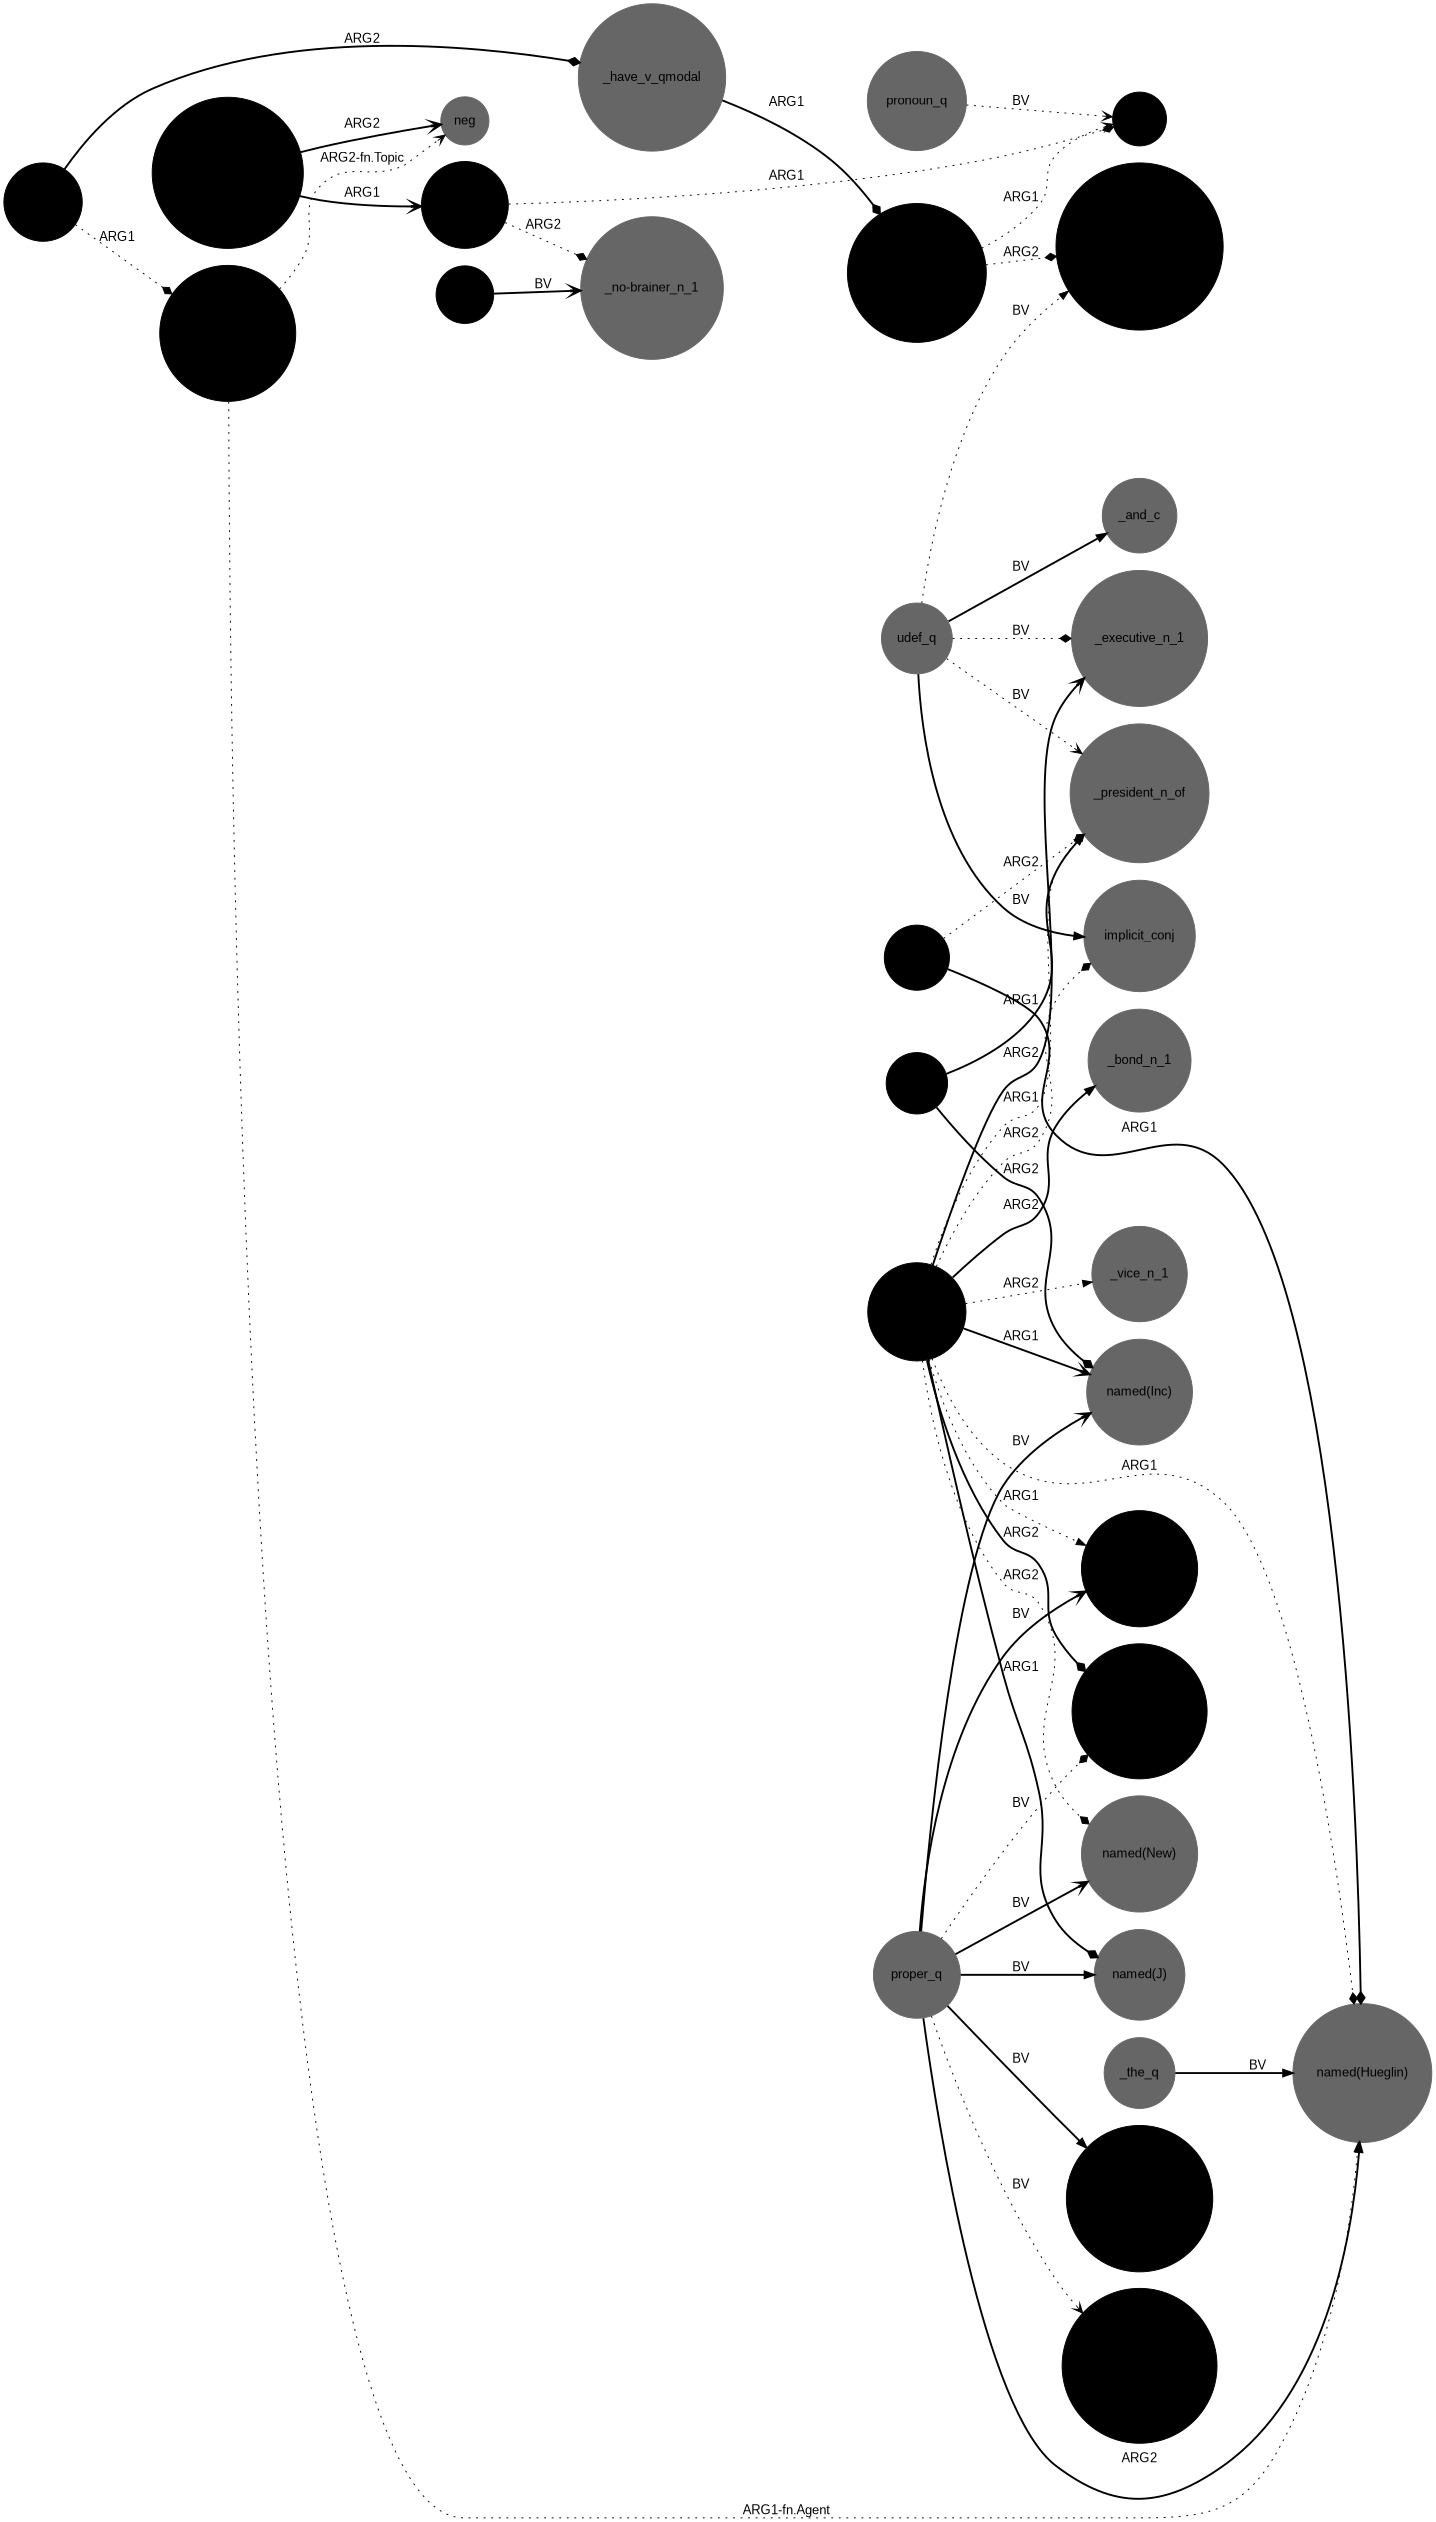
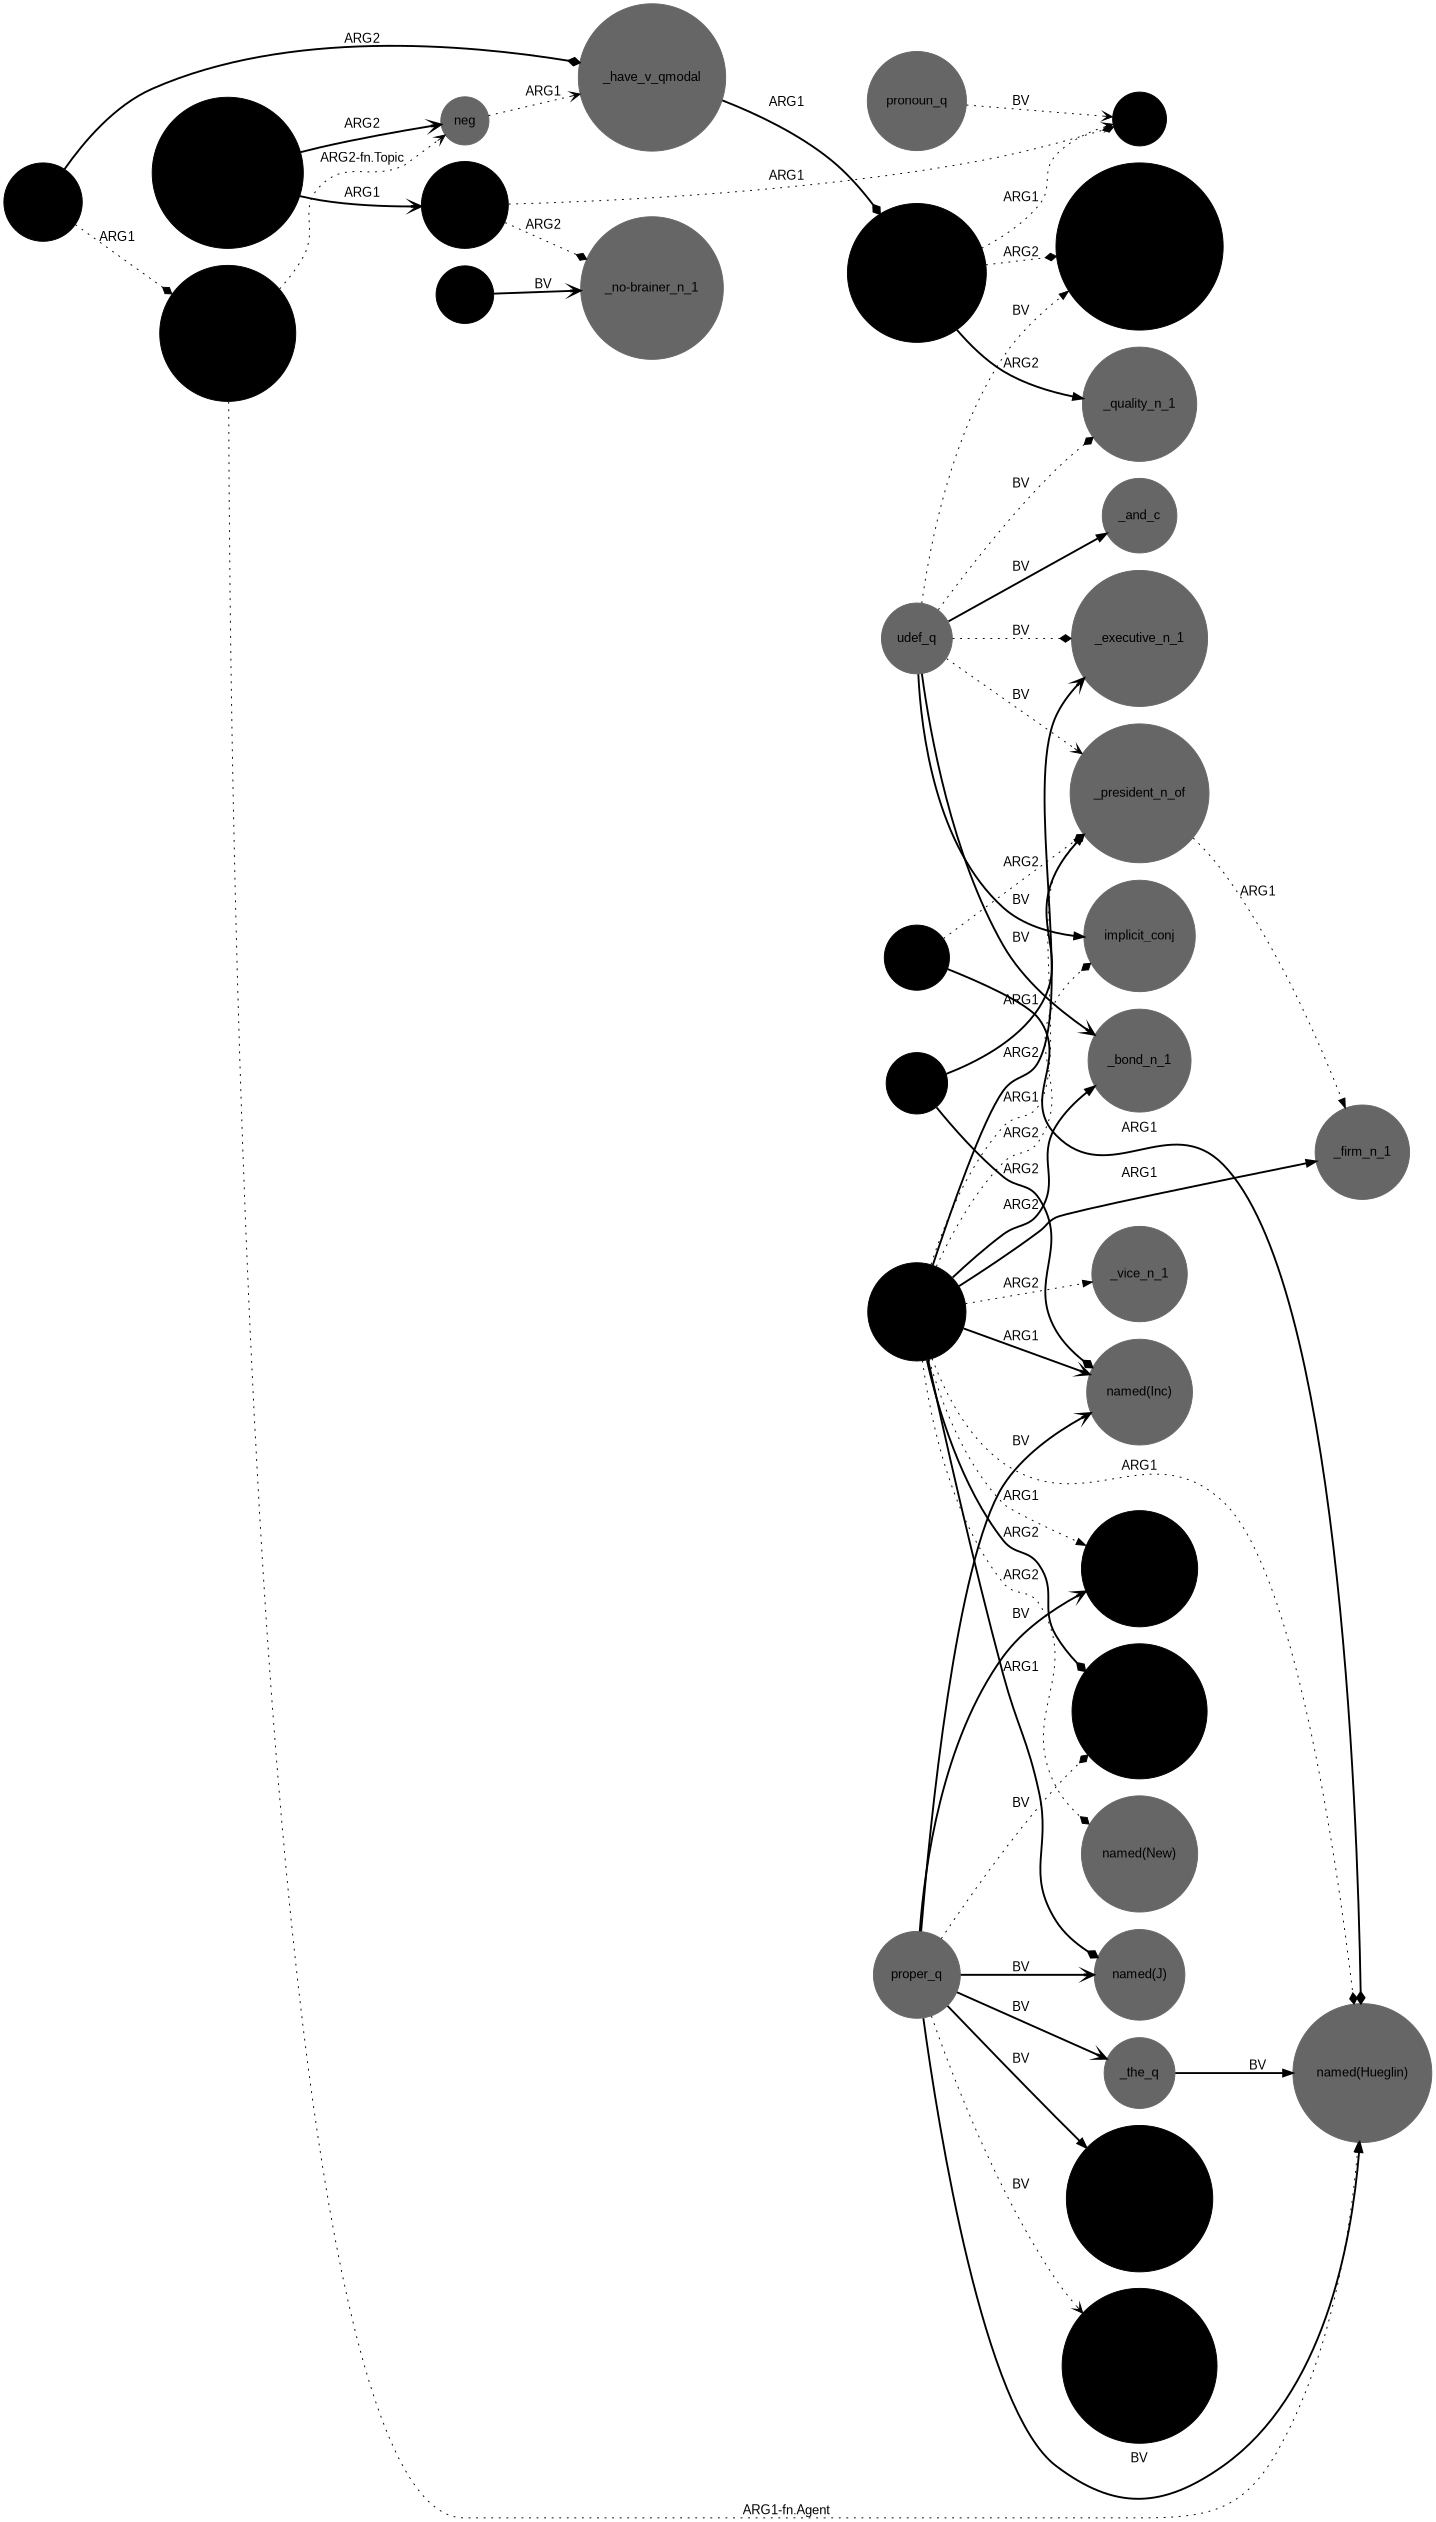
edge "neg" -> "_have_v_qmodal": added, label "ARG1"
node "_quality_n_1": added
edge "udef_q" -> "_bond_n_1": added, label "BV"
node "_firm_n_1": added
edge "proper_q" -> "named(New)": now "proper_q" -> "_the_q"
edge "proper_q" -> "named(J)": arrowhead normal -> vee
edge "proper_q" -> "named(Hueglin)": label "ARG2" -> "BV"
